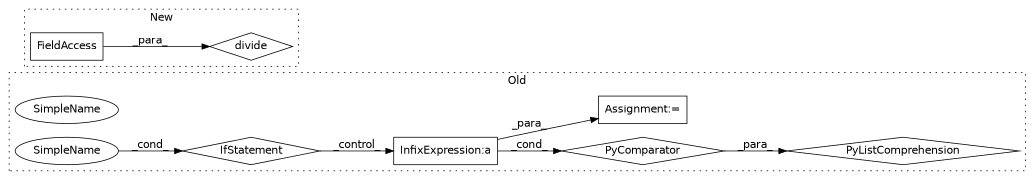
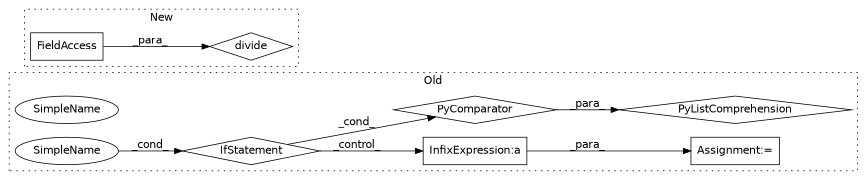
edge "InfixExpression:a" -> "PyComparator": now "IfStatement" -> "PyComparator"
